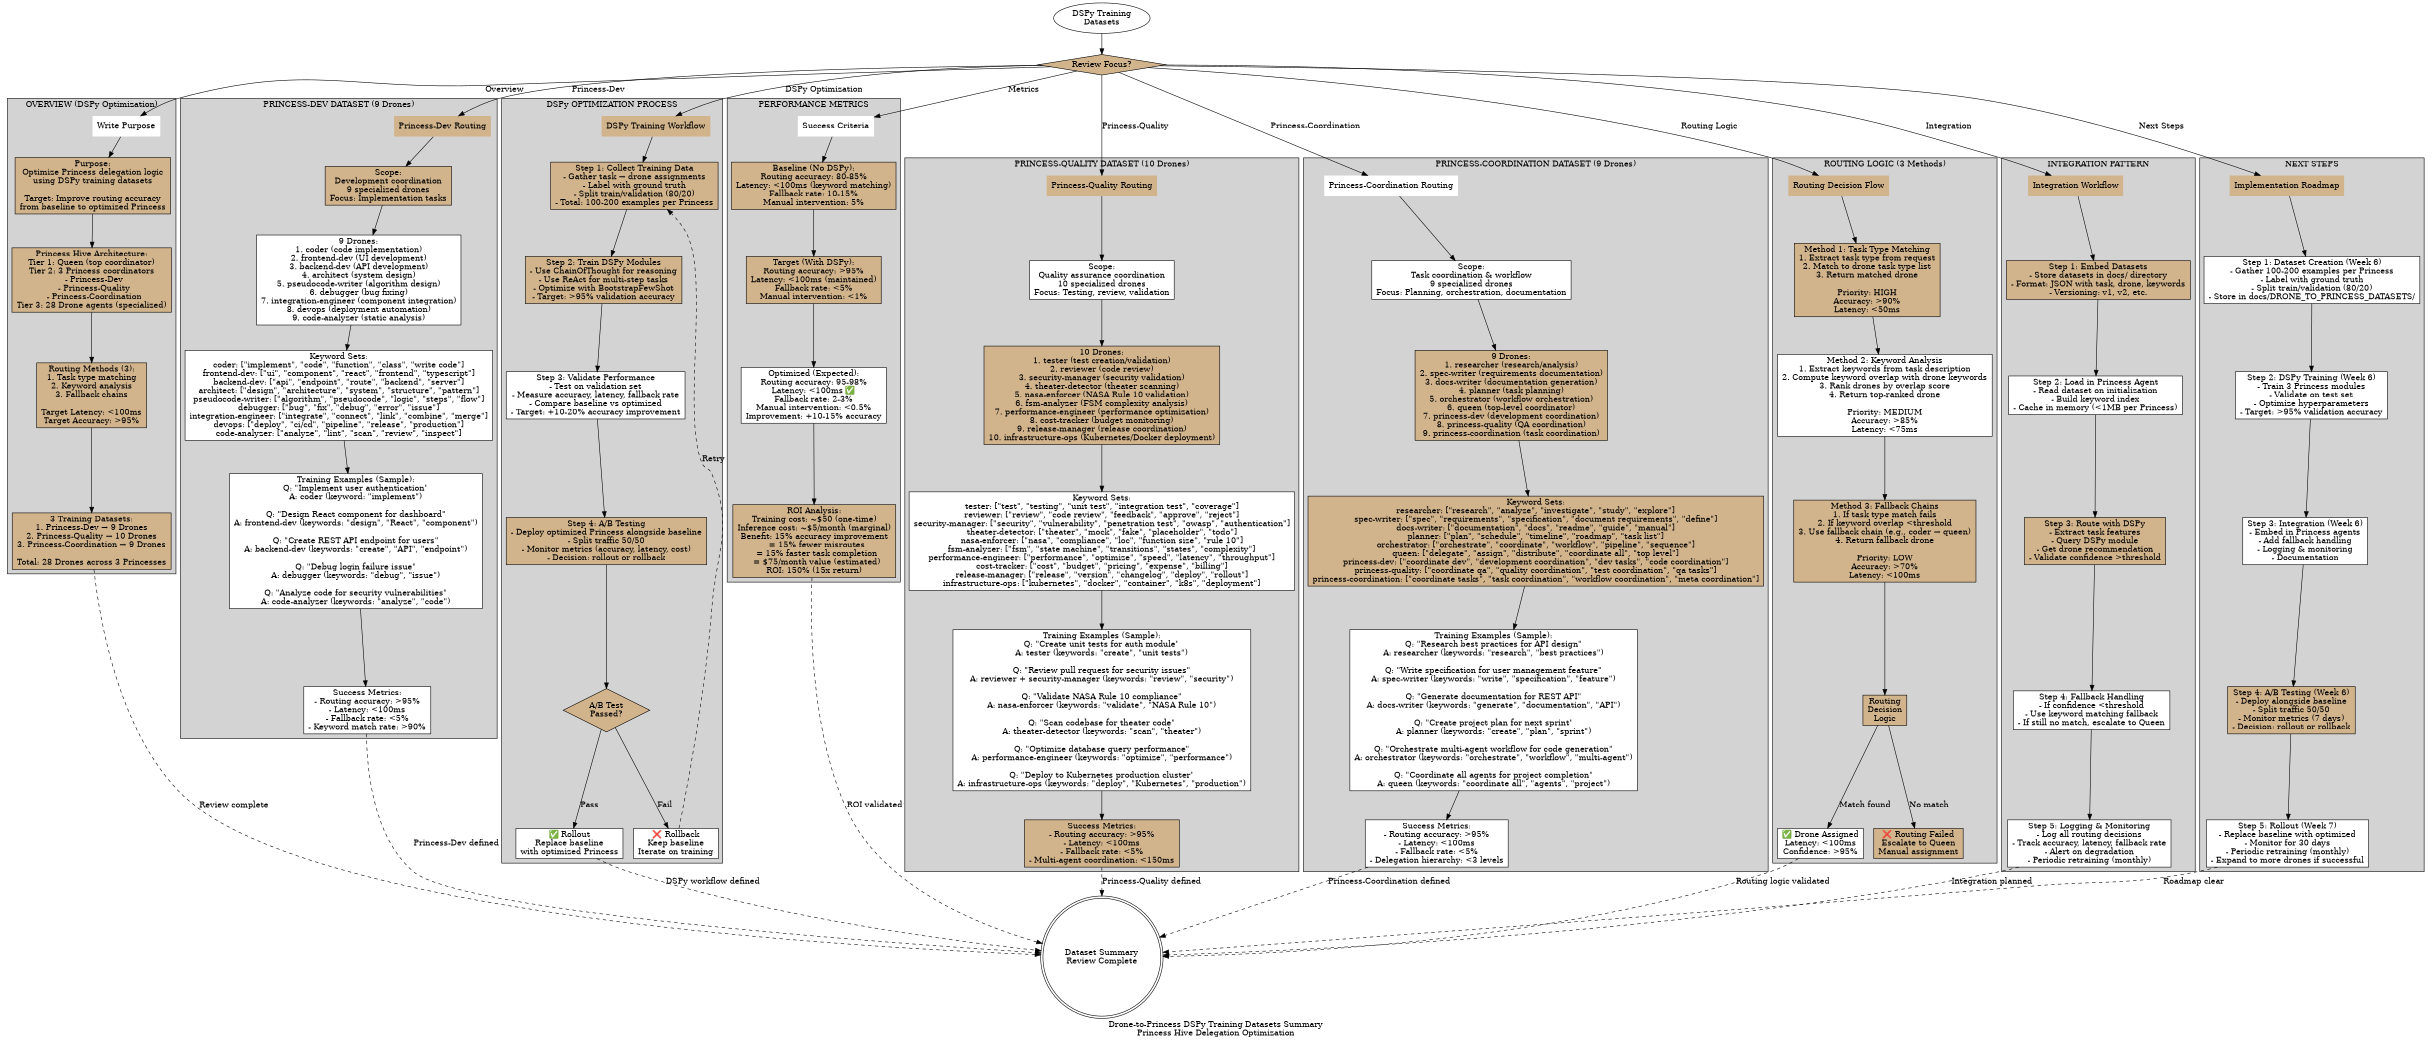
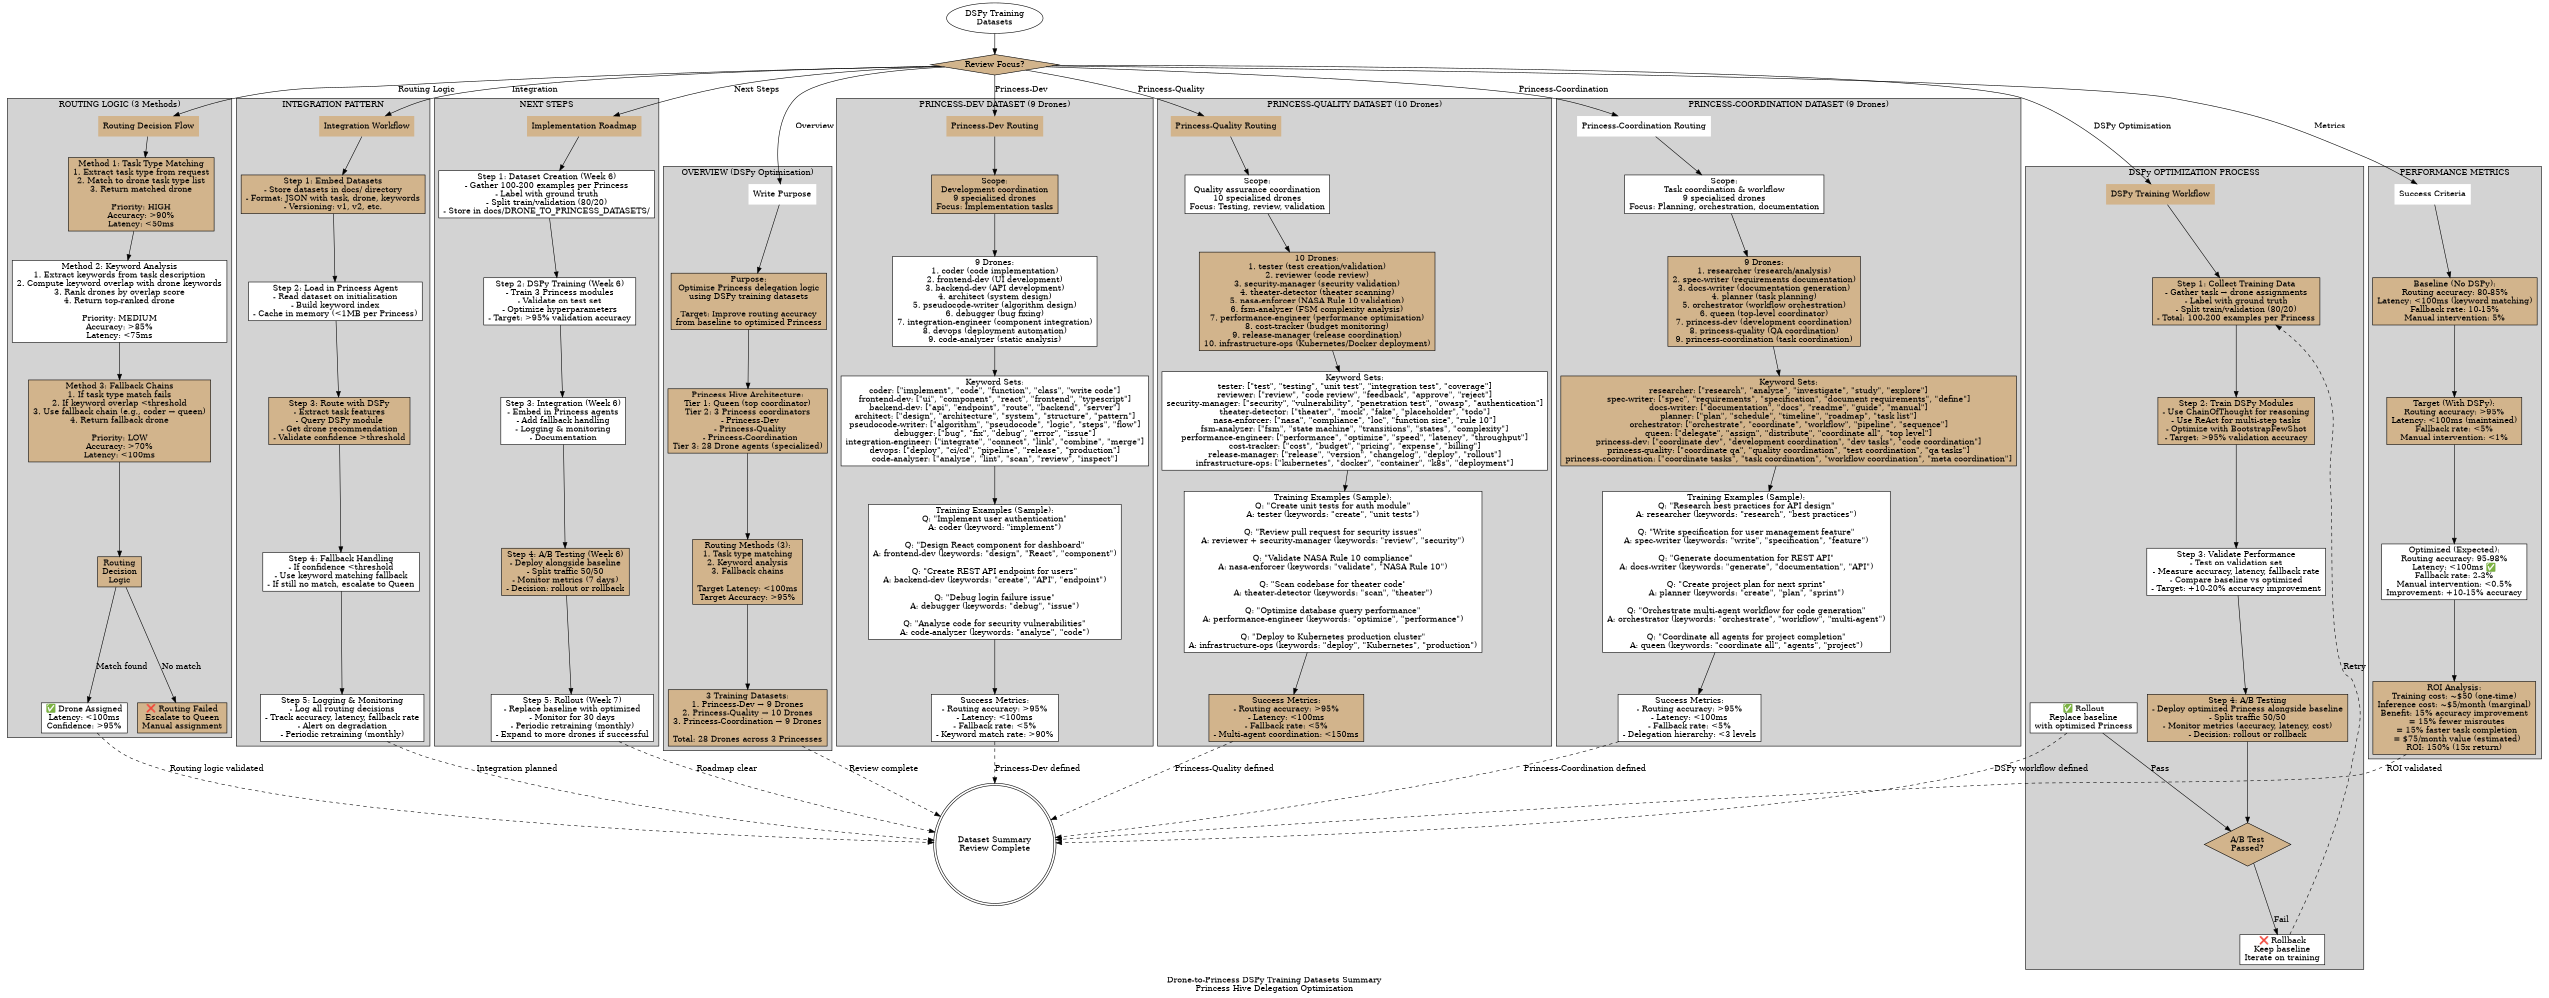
edge "A/B Test Passed?" -> "✅ Rollout Replace baseline with optimized Princess": reversed
